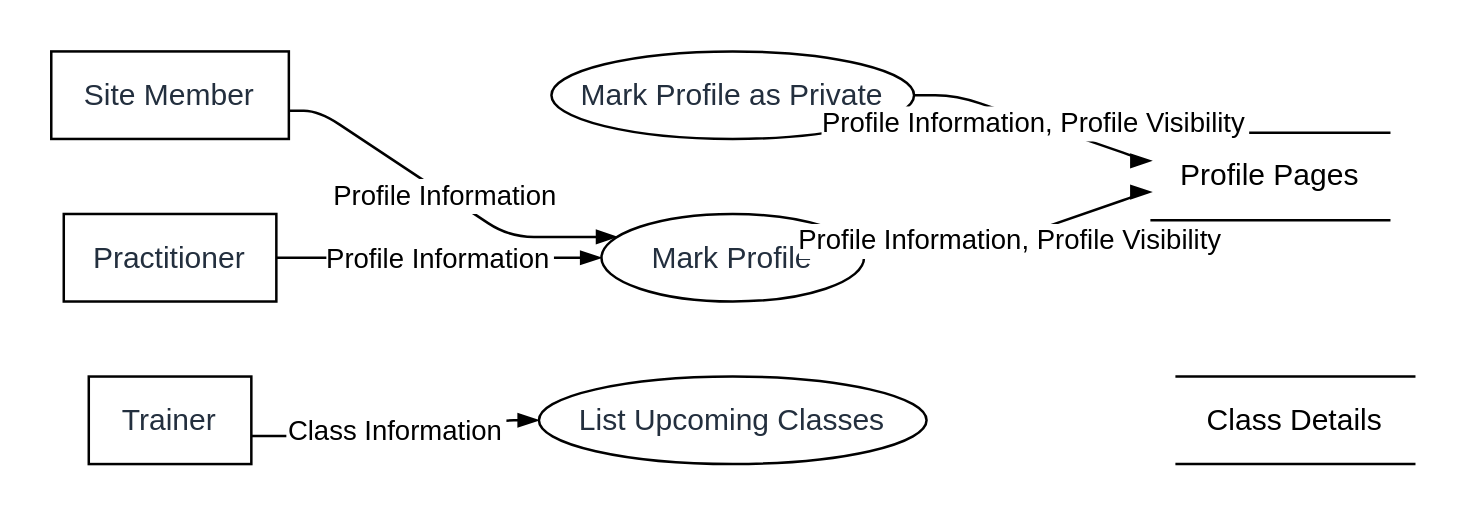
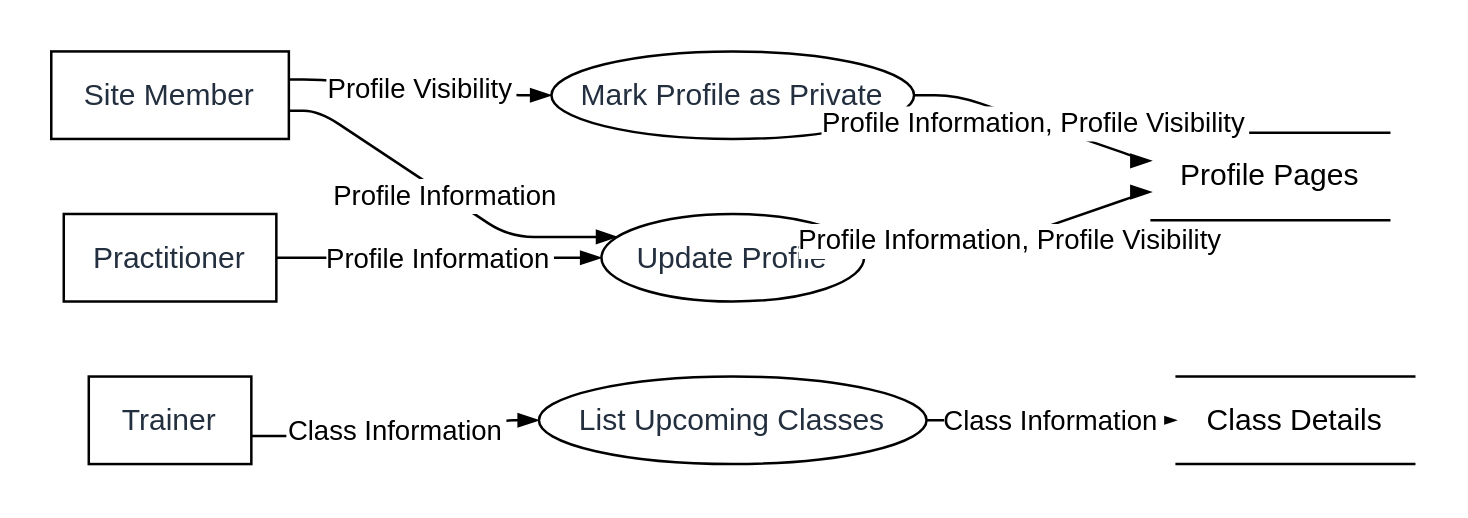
edge "Site Member" -> "Mark Profile as Private": added, label "Profile Visibility"
node "Mark Profile": label "Mark Profile" -> "Update Profile"
edge "List Upcoming Classes" -> "Class Details": added, label "Class Information"
